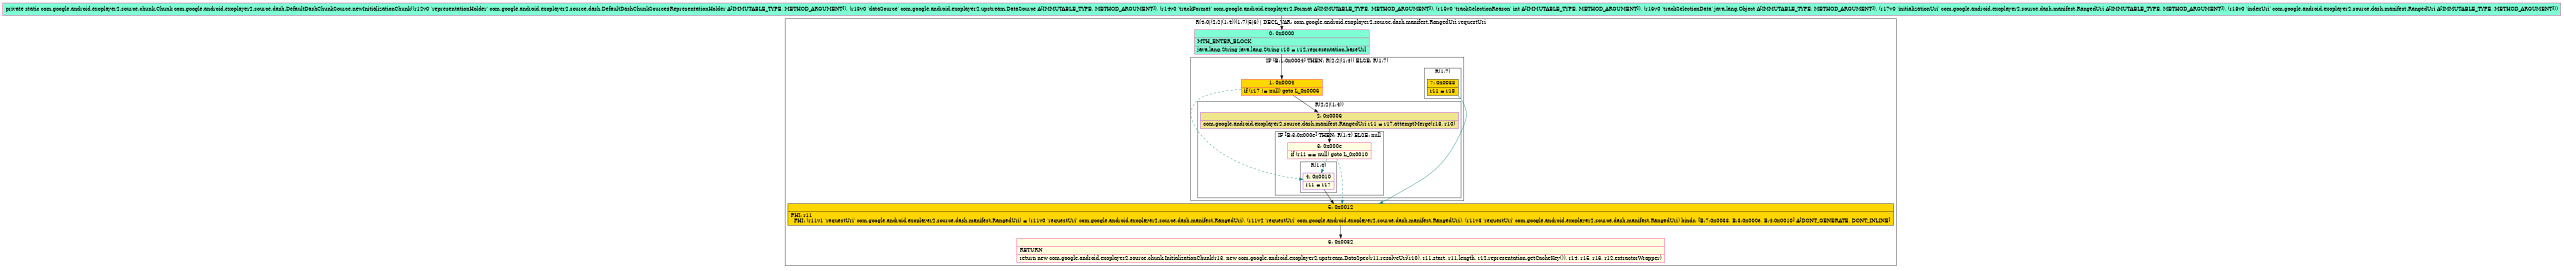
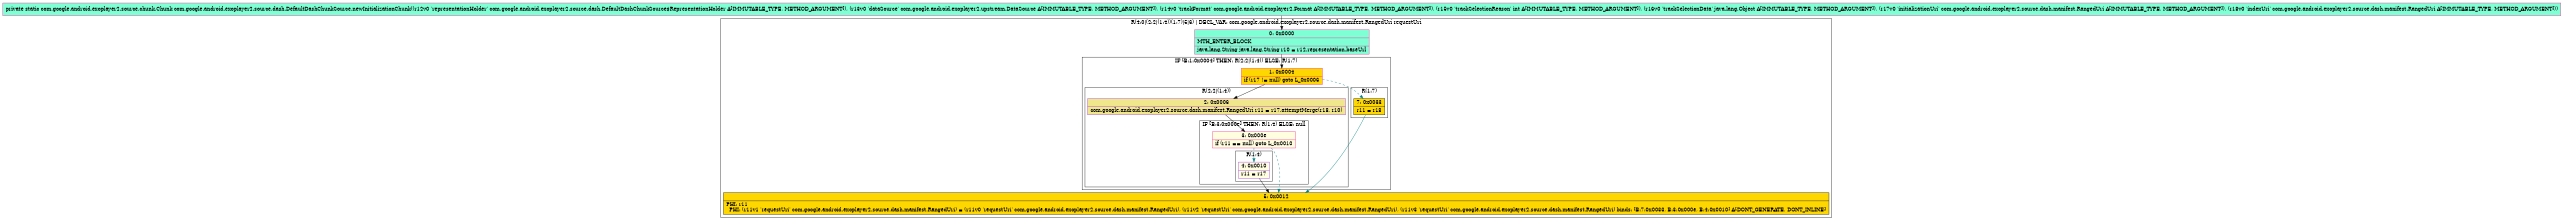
edge "1: 0x0004" -> "4: 0x0010": now "1: 0x0004" -> "7: 0x0033"
node "6: 0x0032": removed
